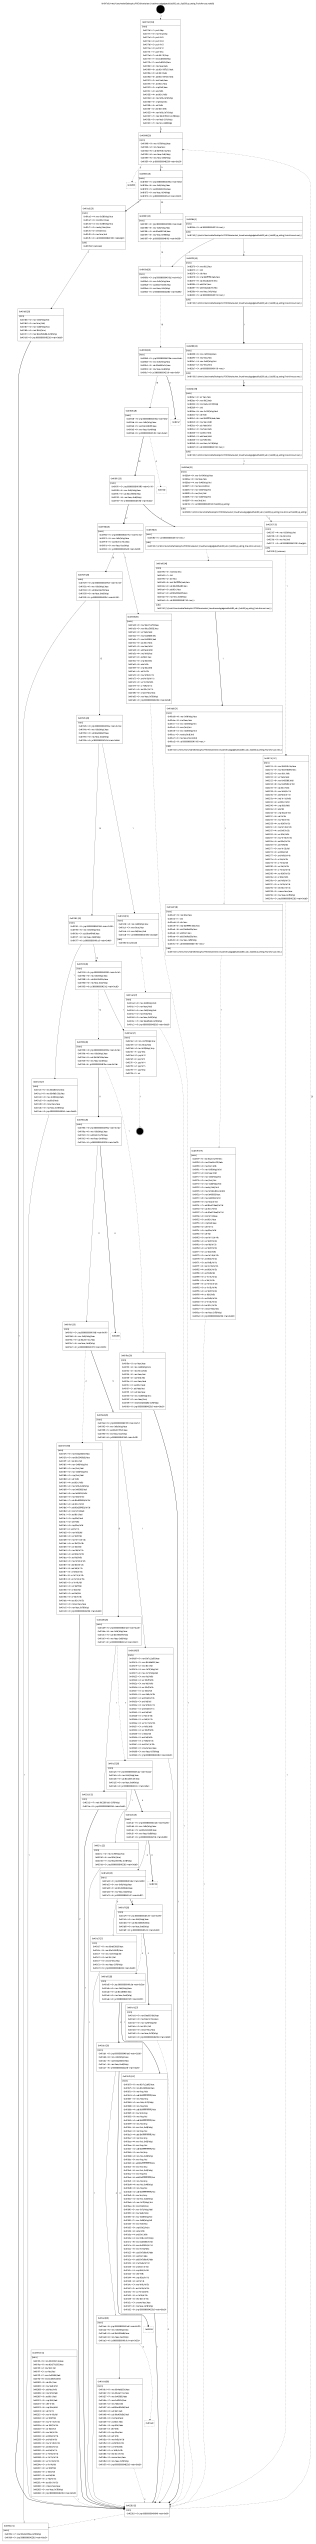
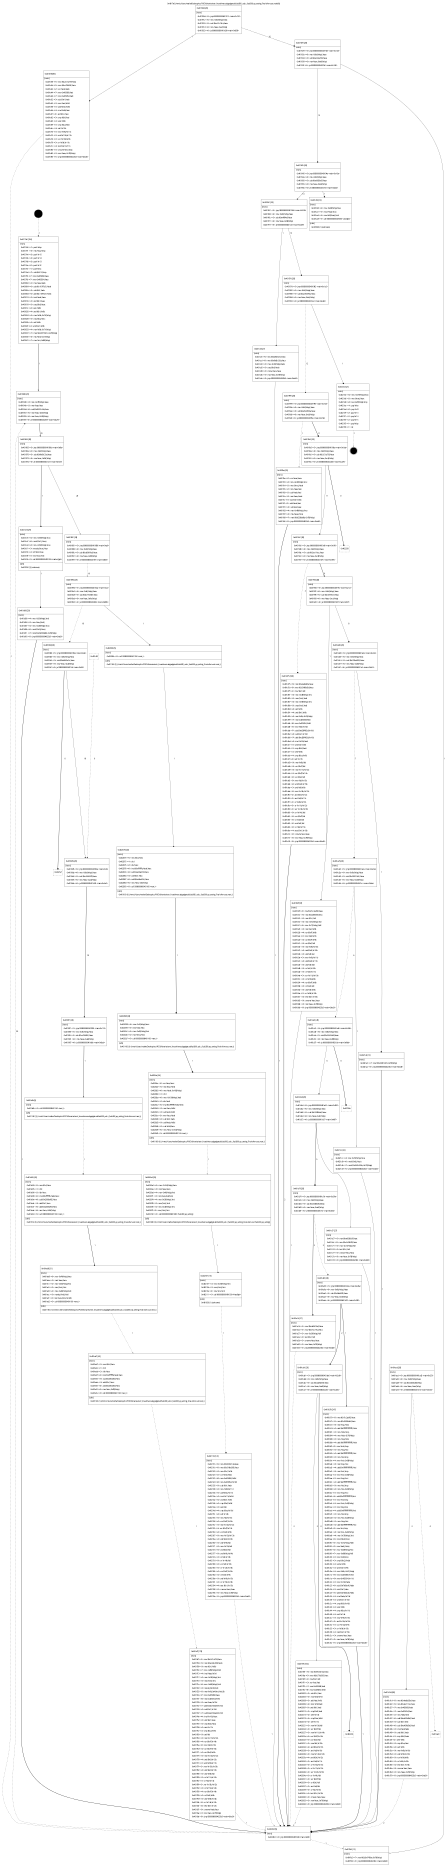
node "0x402309": removed
edge "0x40206b [5]" -> "0x40189d [28]": reversed
edge "0x4018d5 [28]" -> "0x401c82": reversed
edge "0x4018f1 [28]" -> "0x40190d [28]": removed, label "17"
node "0x401cad [27]": removed
edge "0x401a25 [28]" -> "0x401a41 [28]": style bold -> dashed
edge "0x401ab1 [28]" -> "0x401acd [28]": now "0x401ab1 [28]" -> "0x401fe5 [134]"
